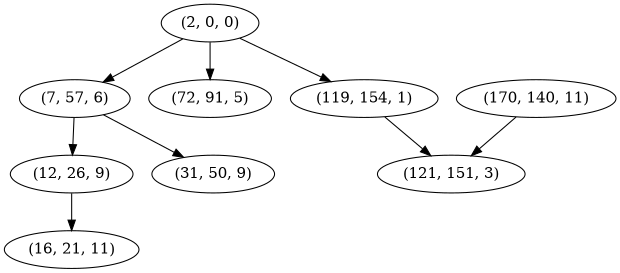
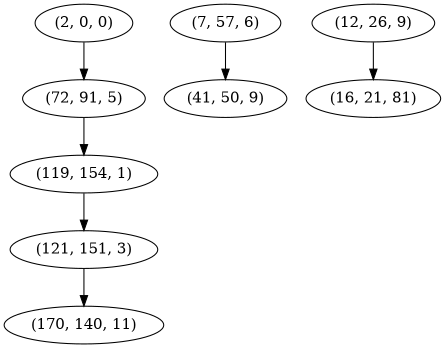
edge "(2, 0, 0)" -> "(7, 57, 6)": removed
edge "(2, 0, 0)" -> "(119, 154, 1)": now "(72, 91, 5)" -> "(119, 154, 1)"
edge "(7, 57, 6)" -> "(12, 26, 9)": removed
edge "(170, 140, 11)" -> "(121, 151, 3)": reversed
node "(31, 50, 9)": label "(31, 50, 9)" -> "(41, 50, 9)"
node "(16, 21, 11)": label "(16, 21, 11)" -> "(16, 21, 81)"
